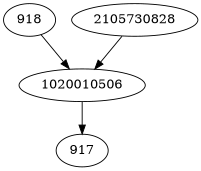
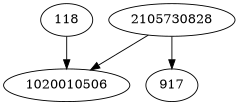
node "918": label "918" -> "118"
edge "1020010506" -> "917": now "2105730828" -> "917"
